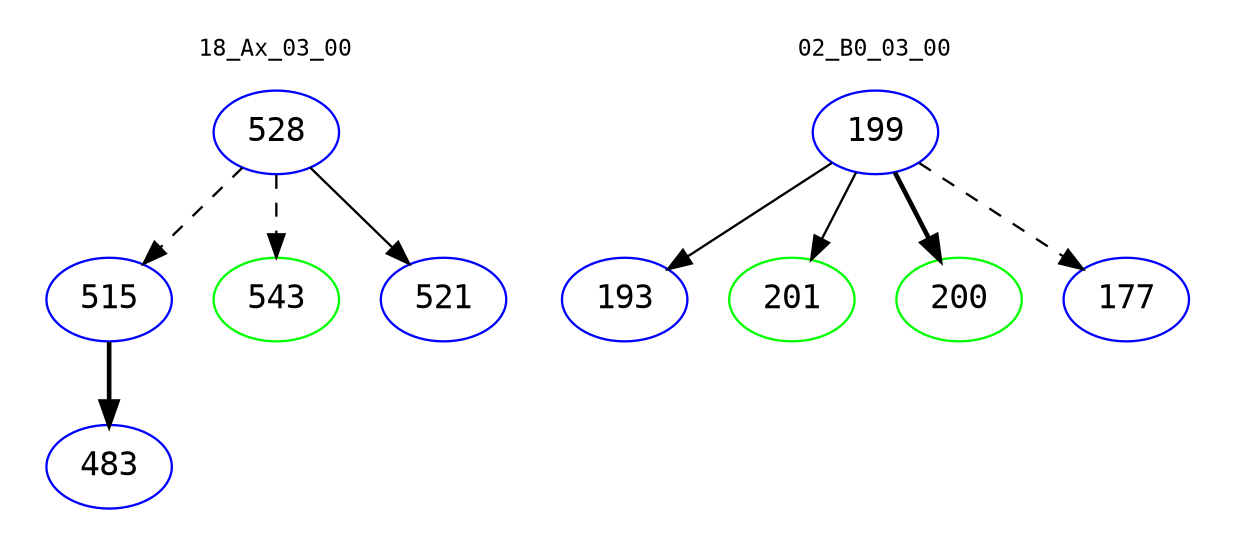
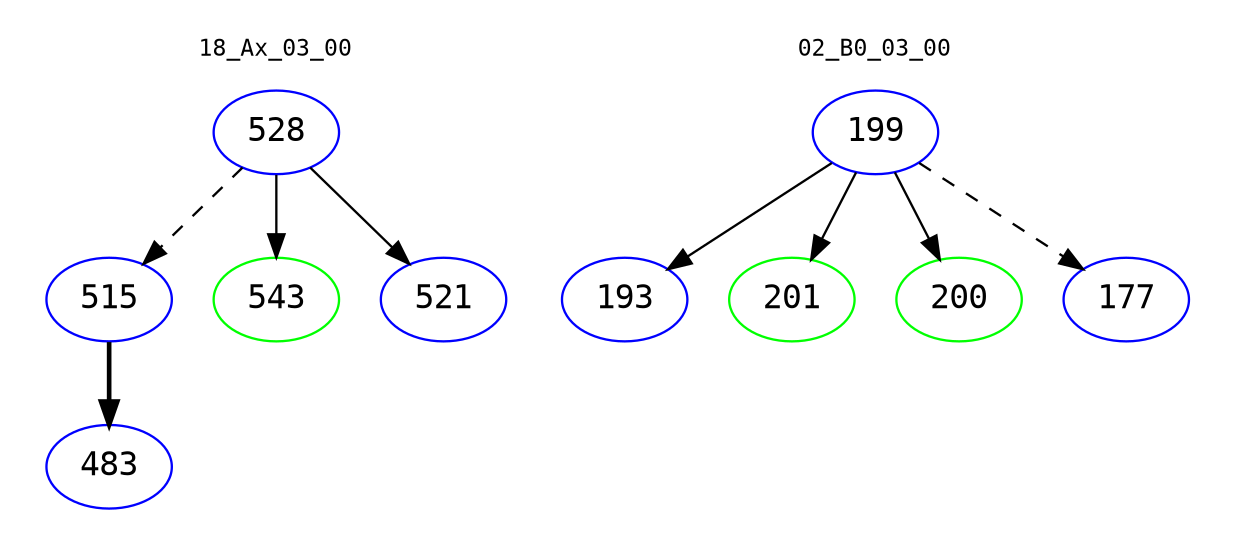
edge "528" -> "543": style dashed -> solid
edge "199" -> "200": style bold -> solid
